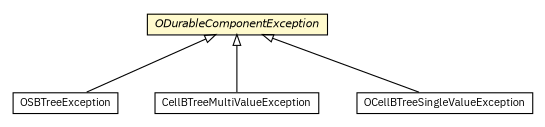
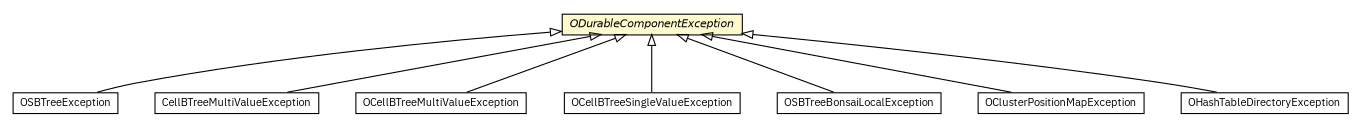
node "OCellBTreeMultiValueException": added
node "OSBTreeBonsaiLocalException": added
node "OClusterPositionMapException": added
node "OHashTableDirectoryException": added
